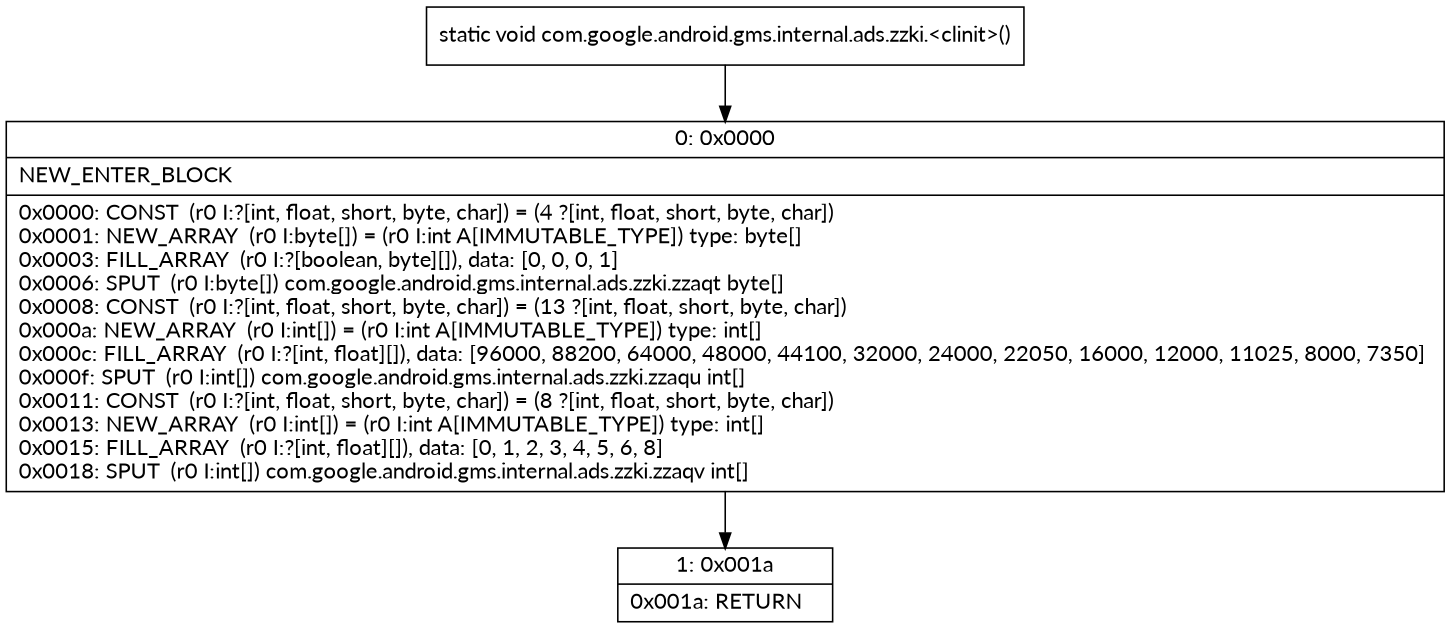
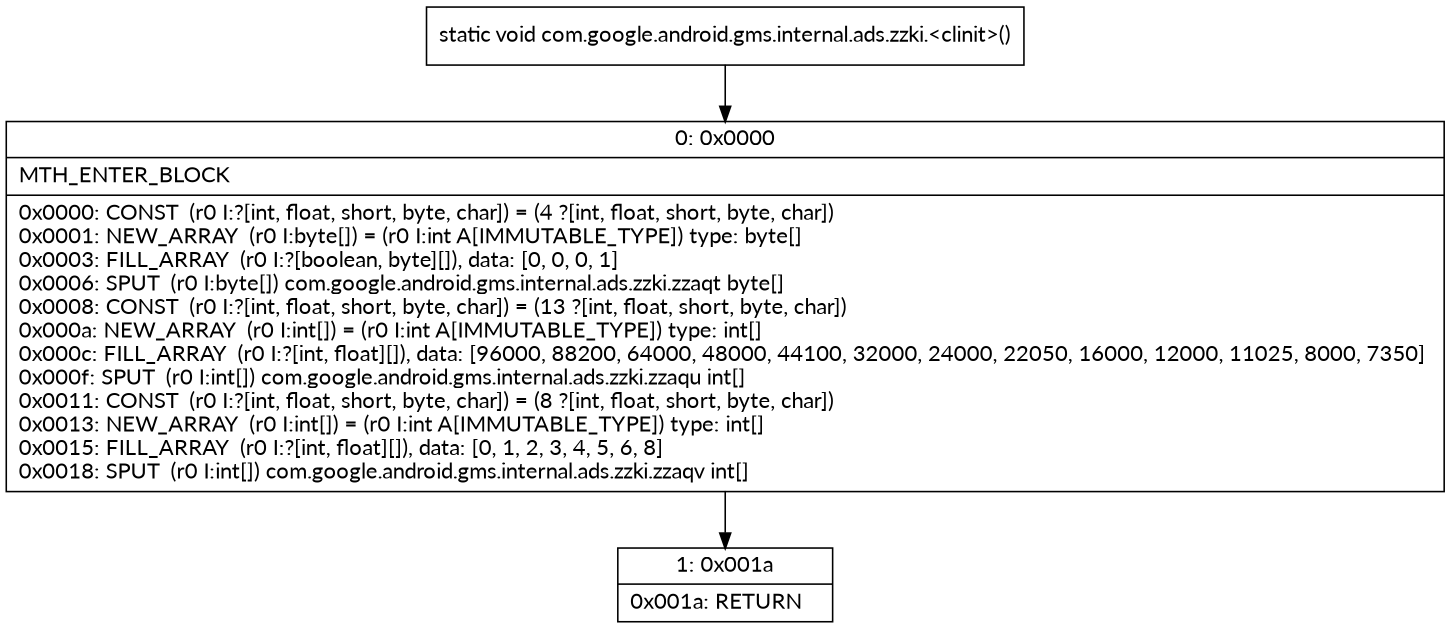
node "0: 0x0000": text "NEW_ENTER_BLOCK" -> "MTH_ENTER_BLOCK"
